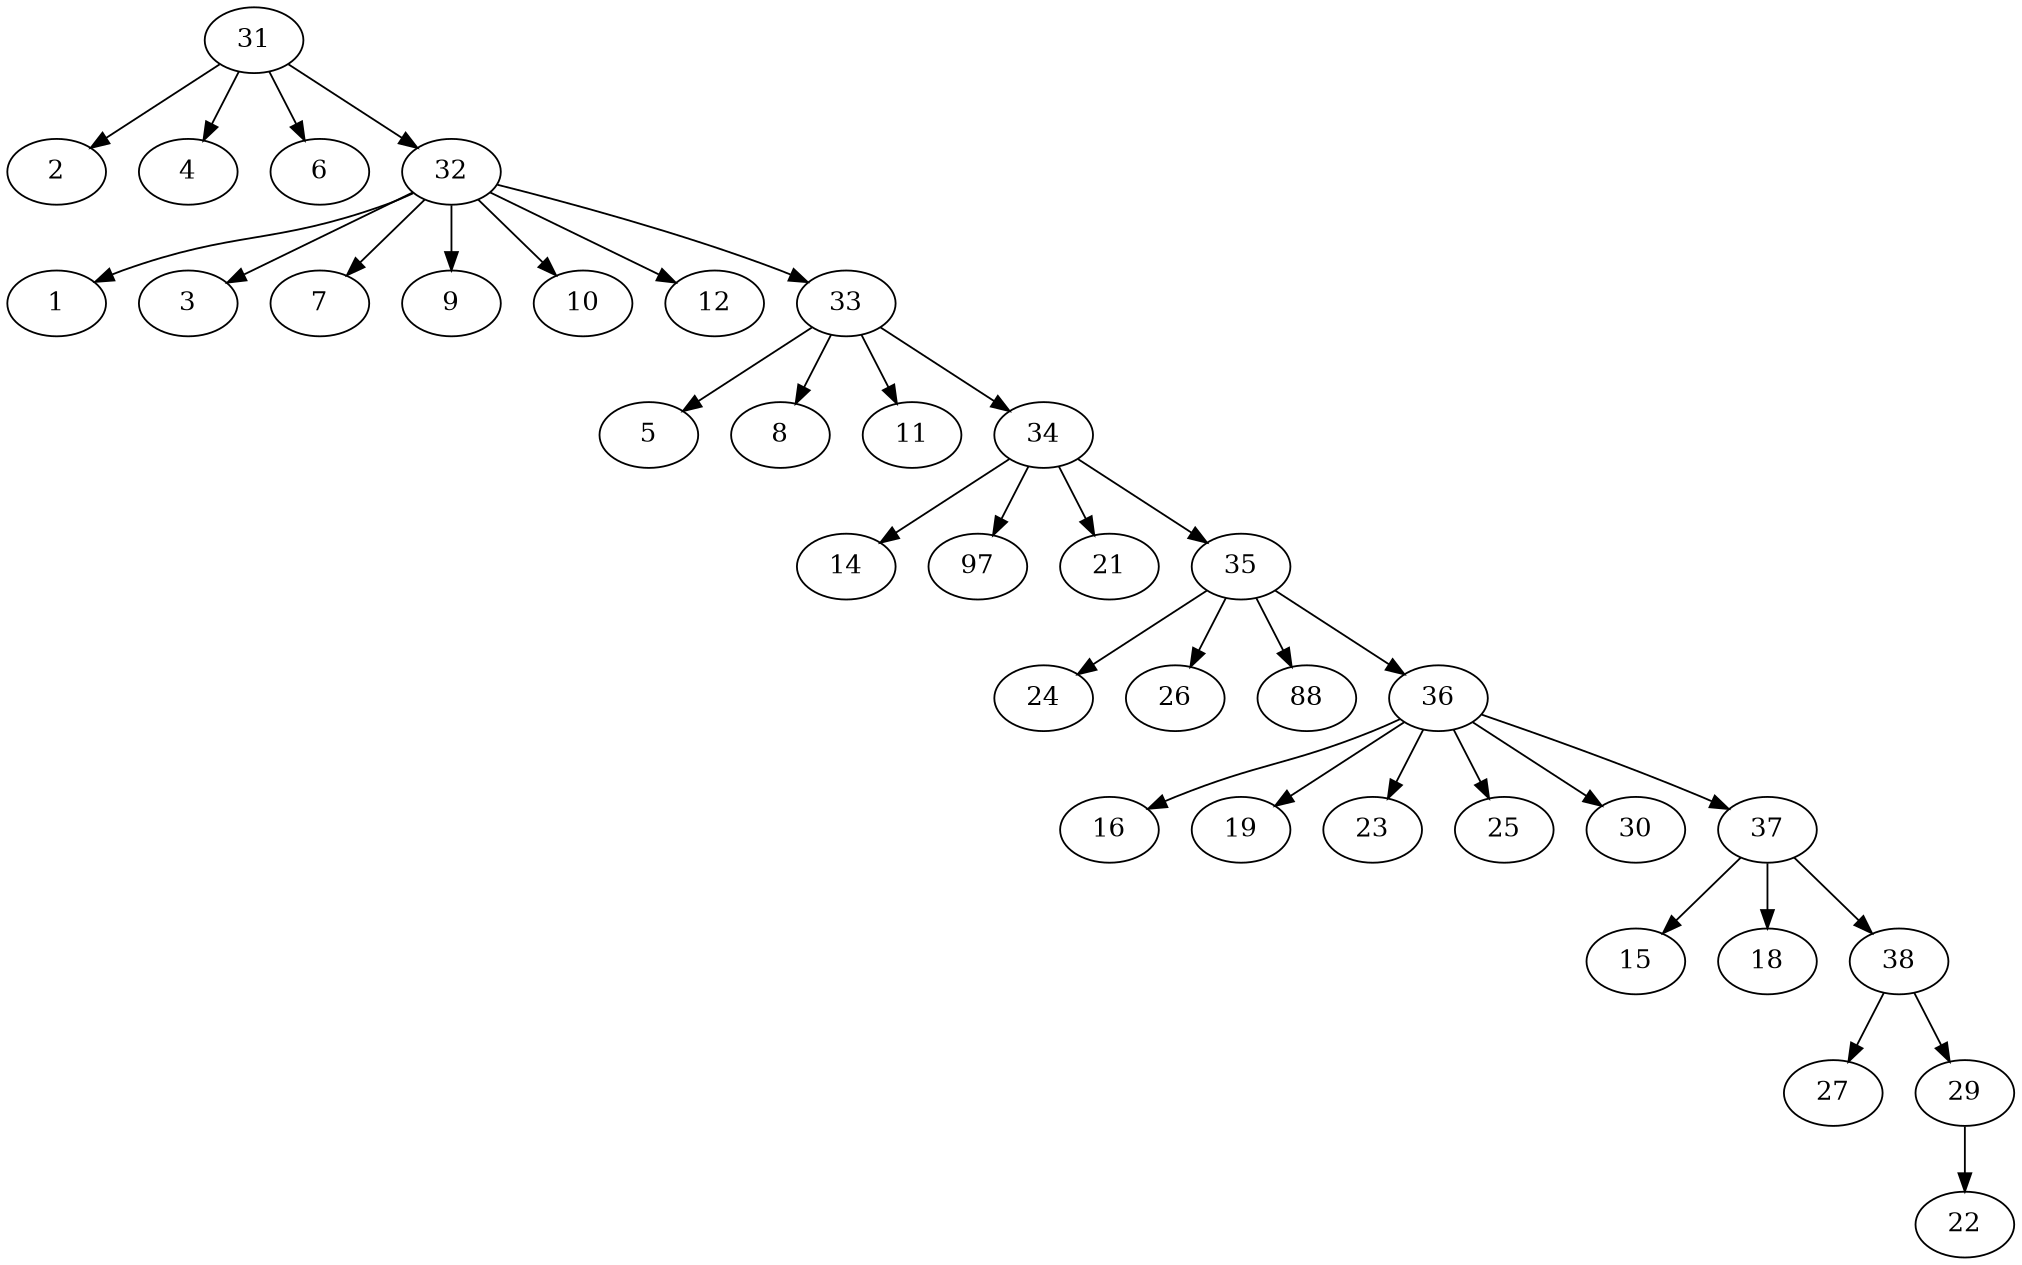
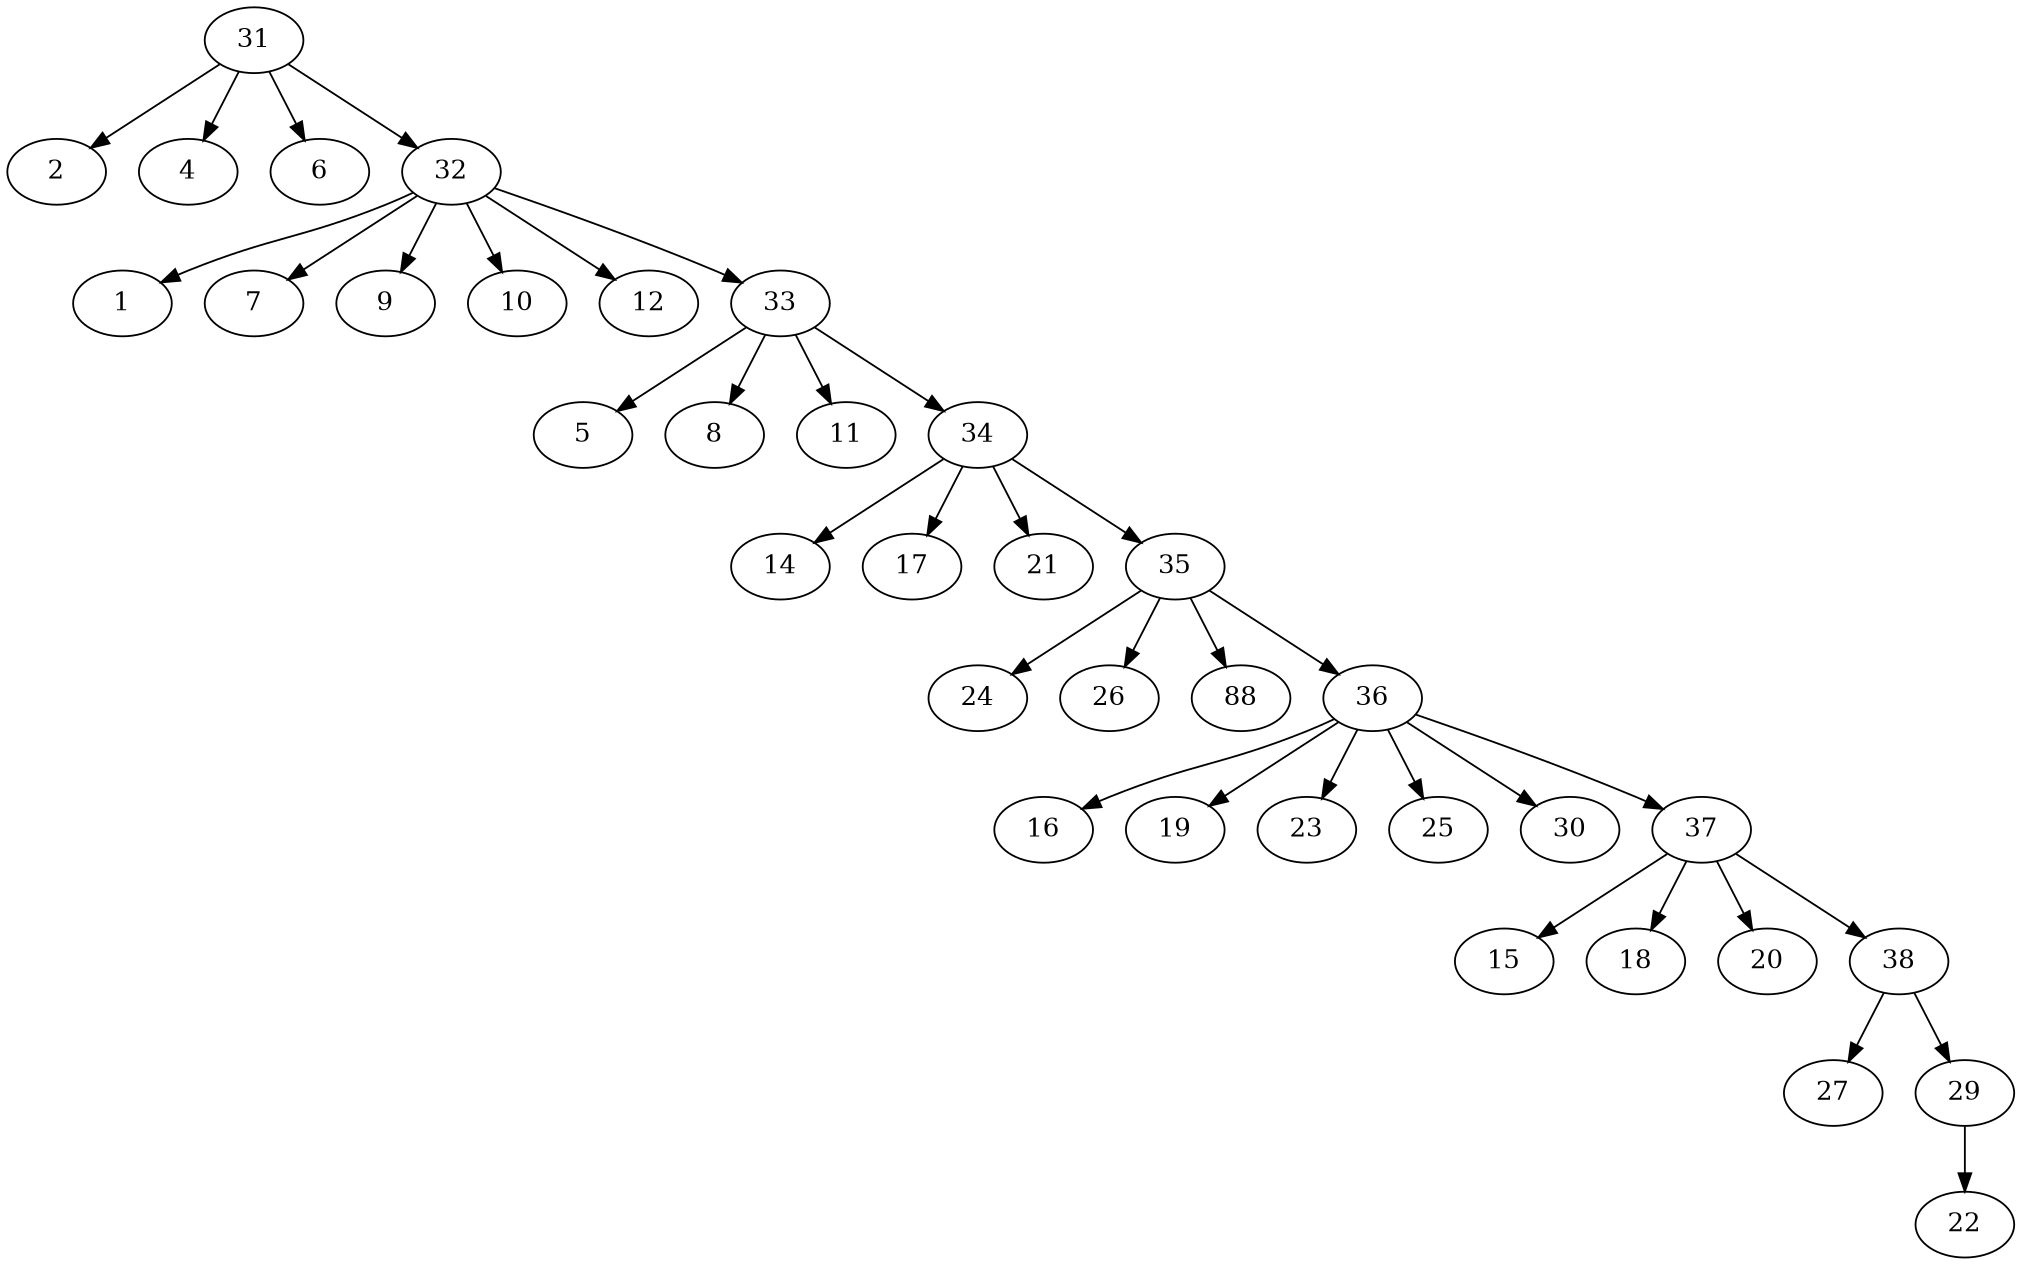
node "3": removed
node "97": label "97" -> "17"
node "20": added
